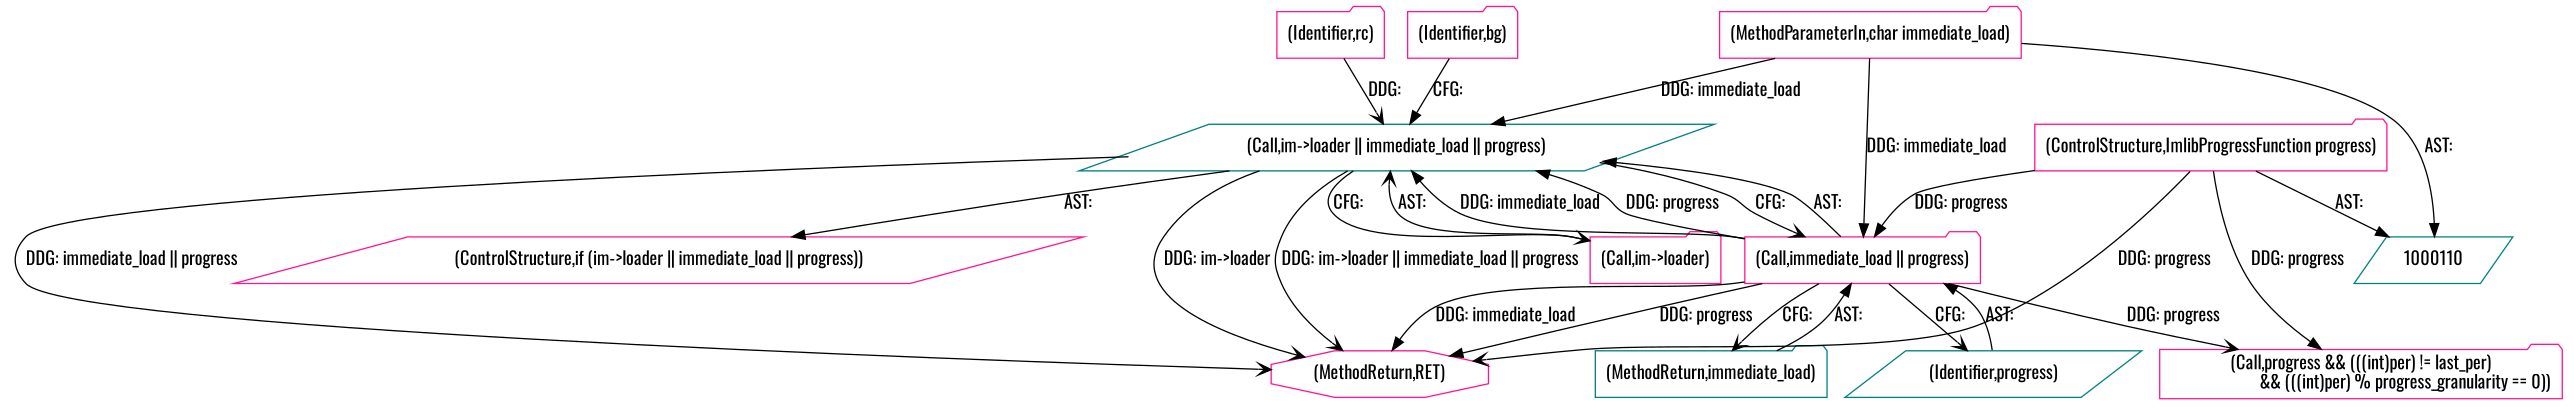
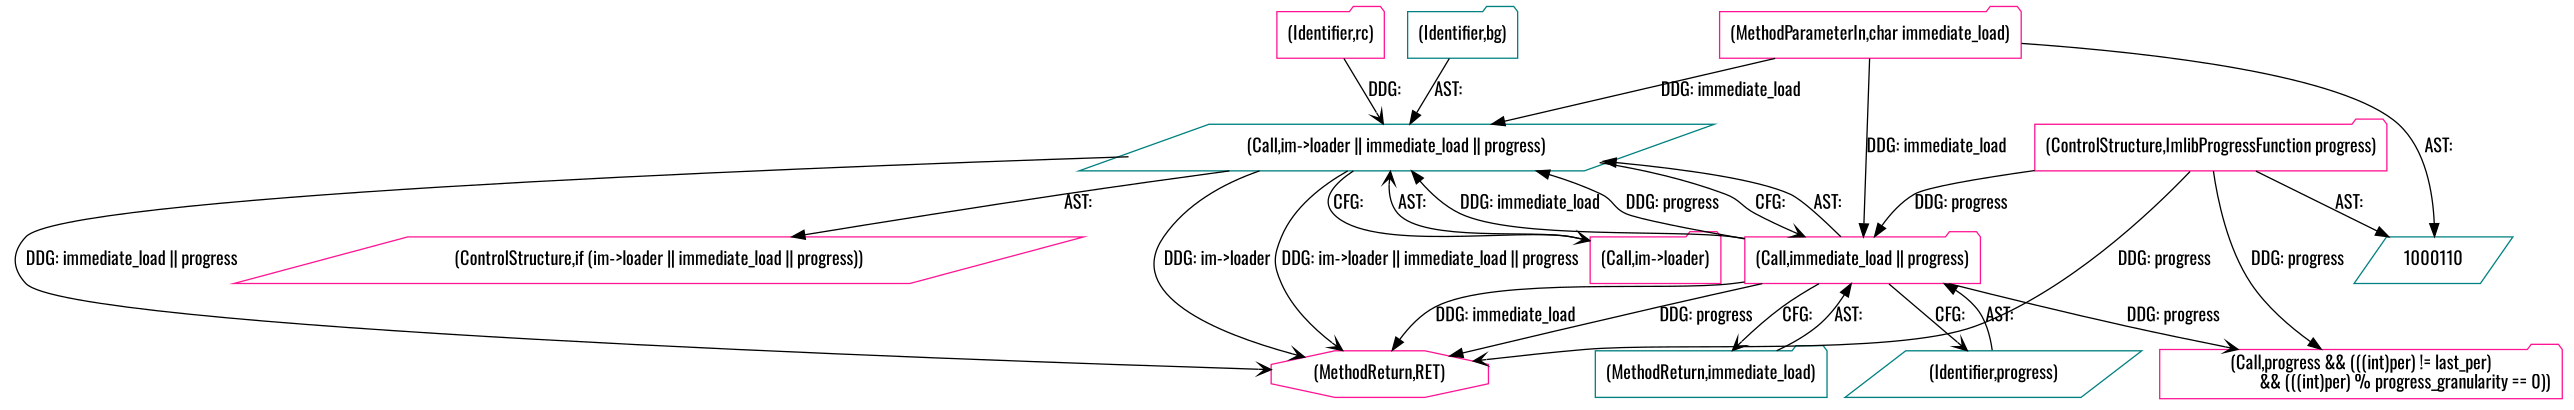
node "(Identifier,bg)": color deeppink -> teal
edge "(Identifier,bg)" -> "(Call,im->loader || immediate_load || progress)": label "CFG: " -> "AST: "
